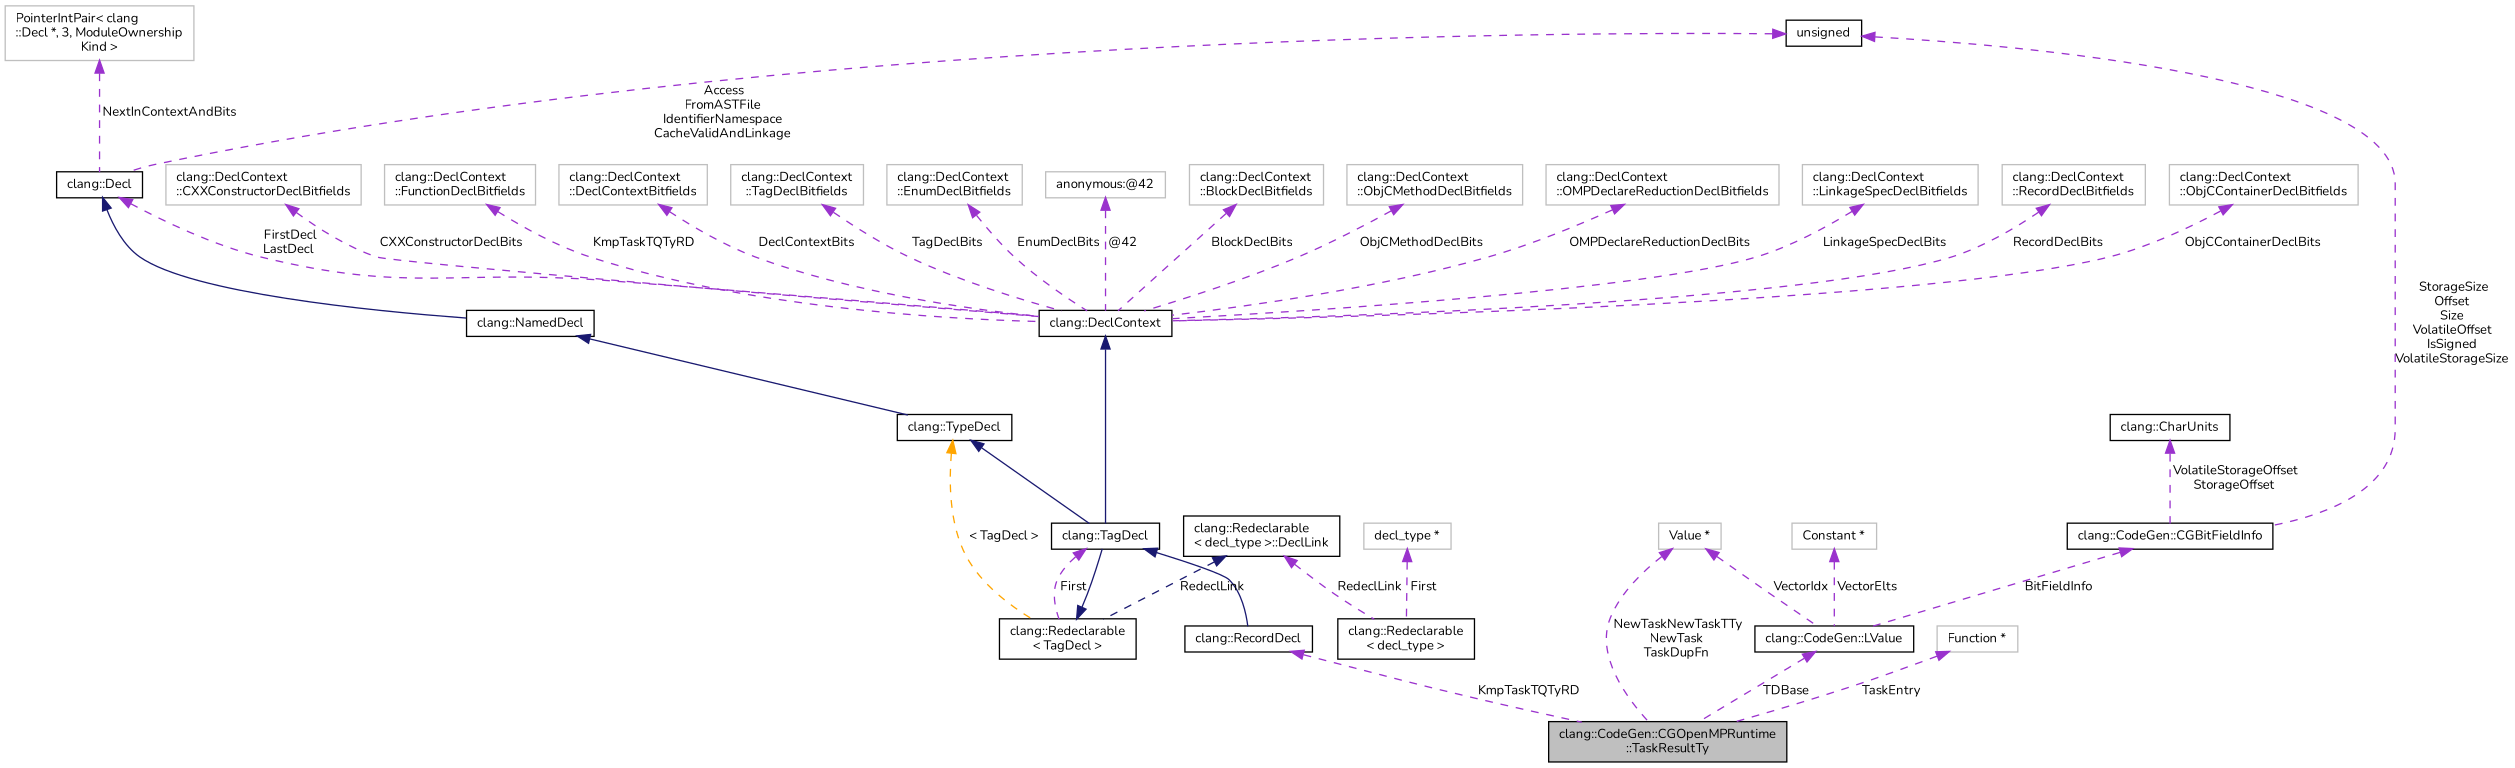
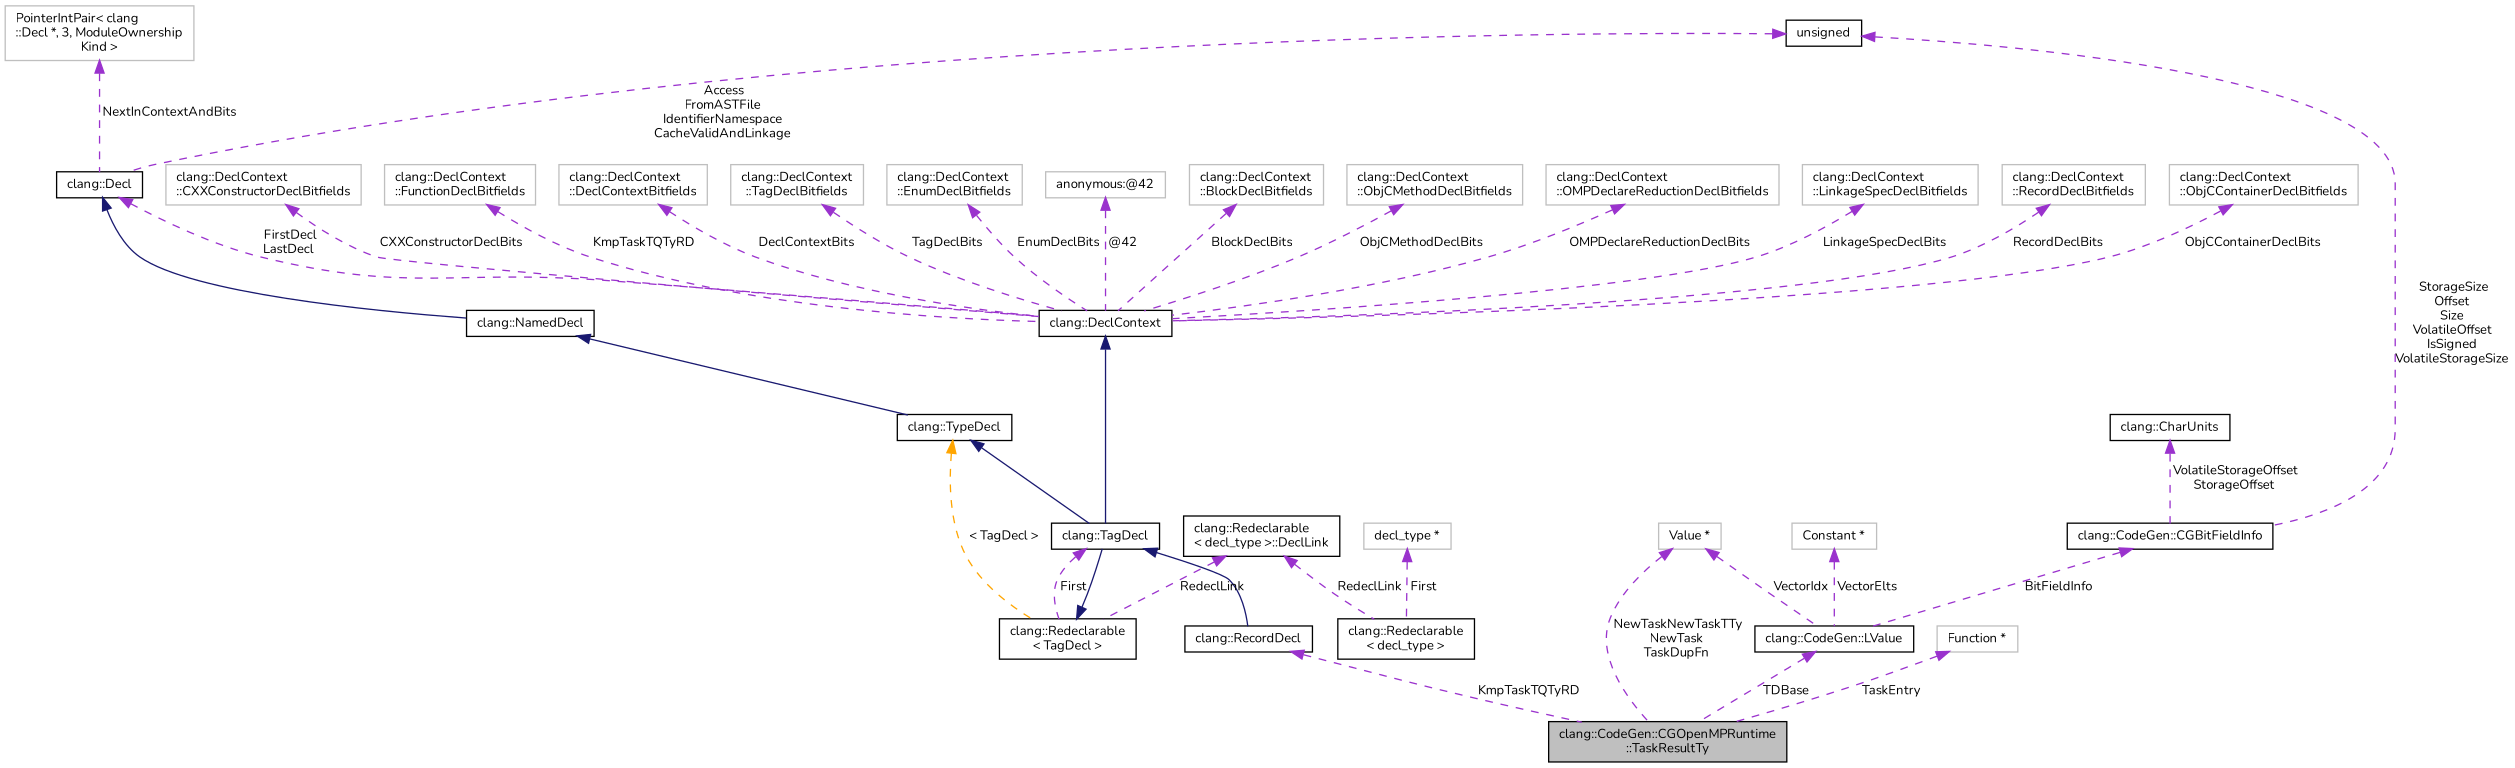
edge "clang::Redeclarable < TagDecl >" -> "clang::Redeclarable < decl_type >::DeclLink": color midnightblue -> darkorchid3
